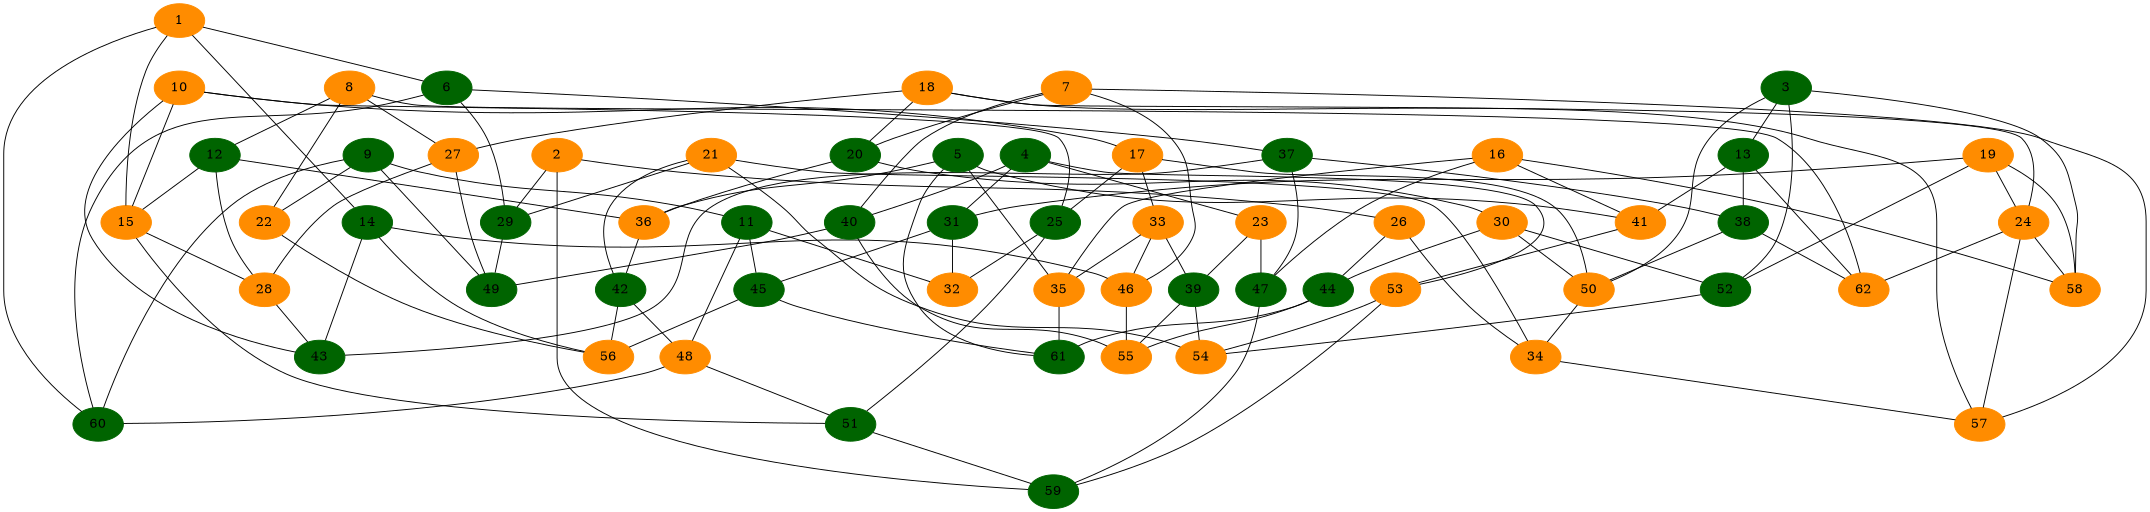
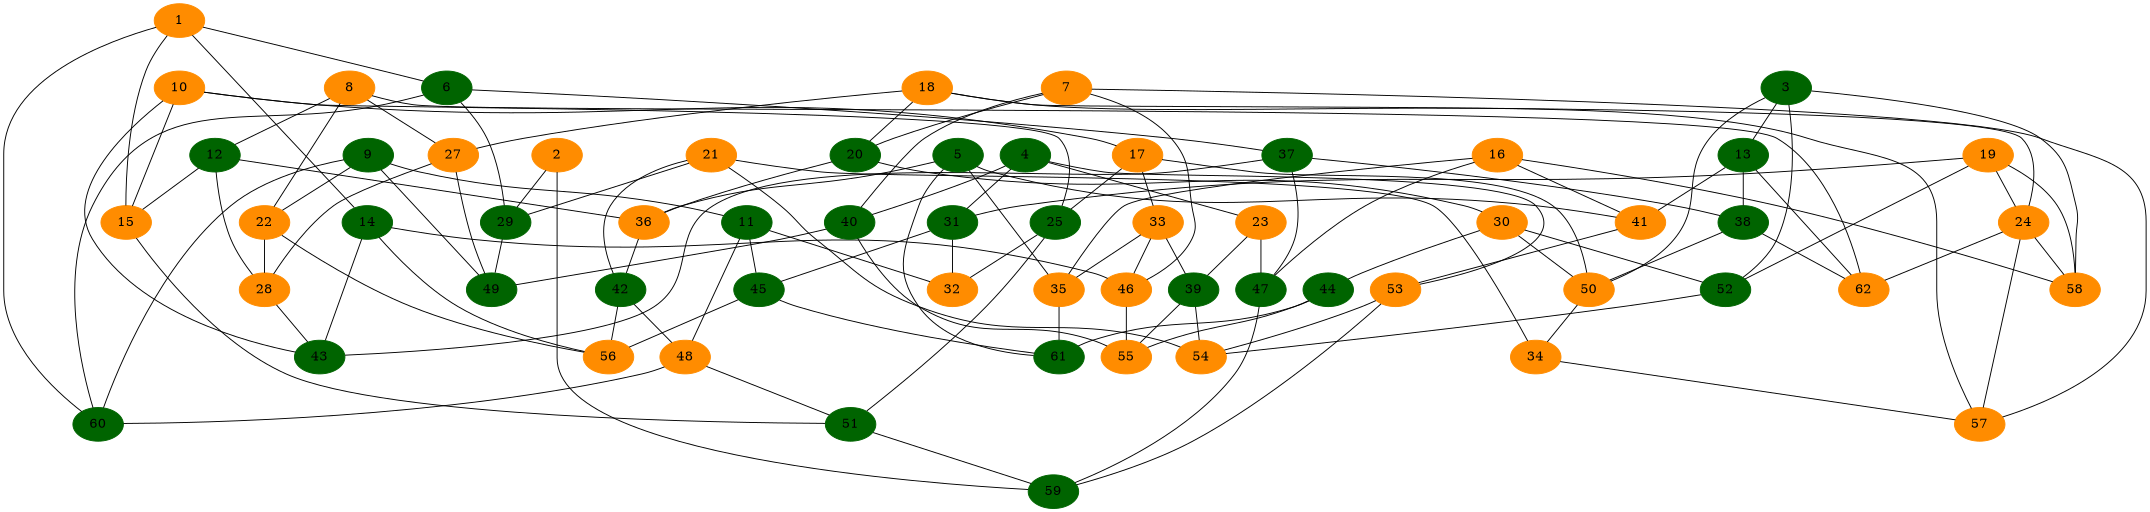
node "26": removed
edge "15" -- "28": now "22" -- "28"
